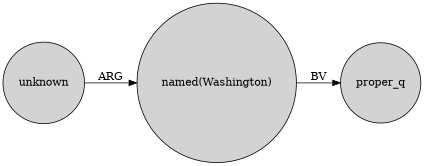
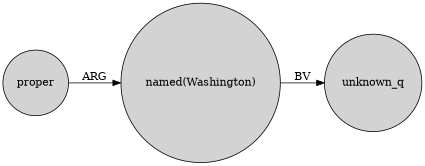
node "unknown": label "unknown" -> "proper"
node "proper_q": label "proper_q" -> "unknown_q"
